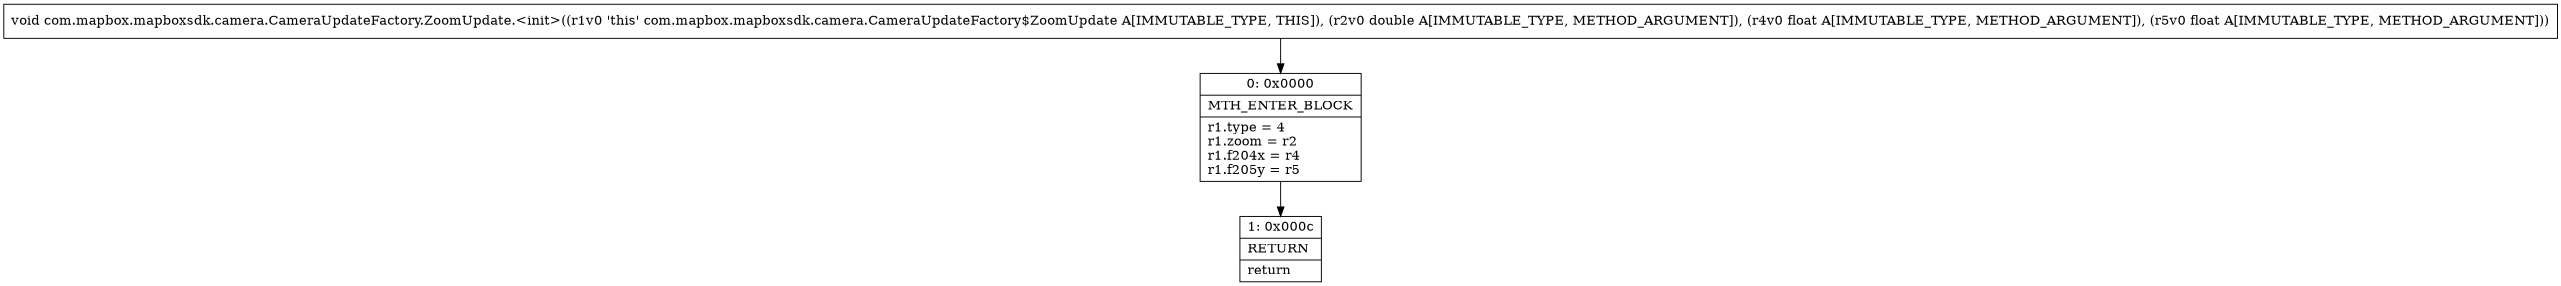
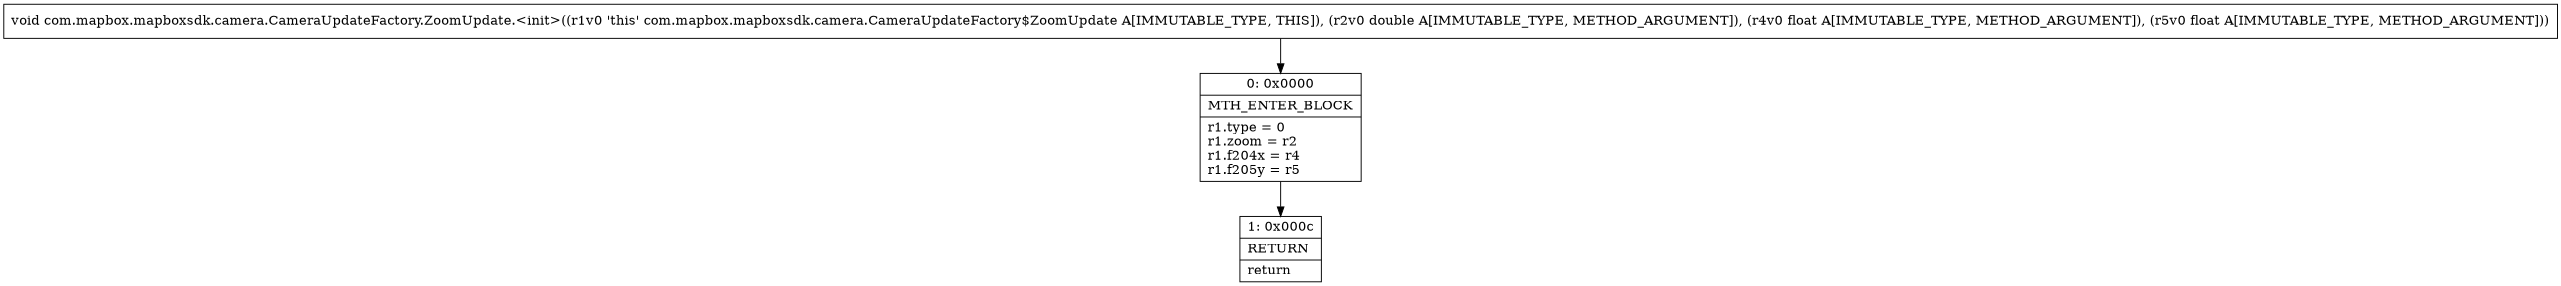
node "0: 0x0000": text "r1.type = 4" -> "r1.type = 0"
